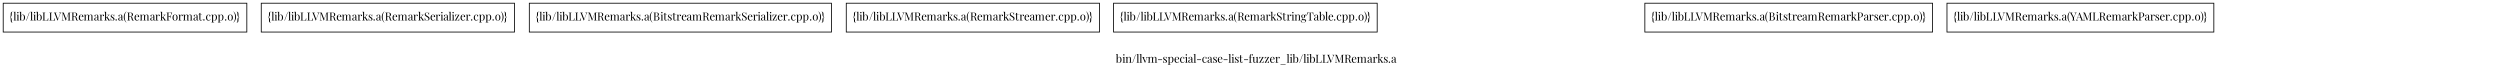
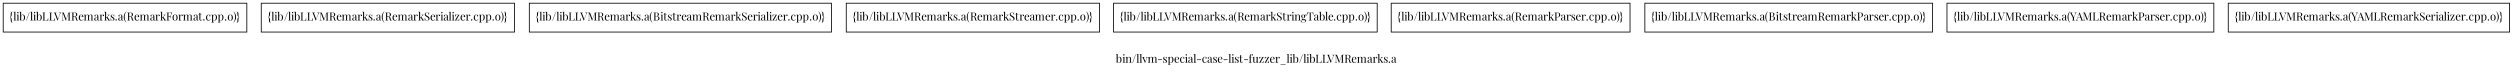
node "{lib/libLLVMRemarks.a(RemarkParser.cpp.o)}": added
node "{lib/libLLVMRemarks.a(YAMLRemarkSerializer.cpp.o)}": added
